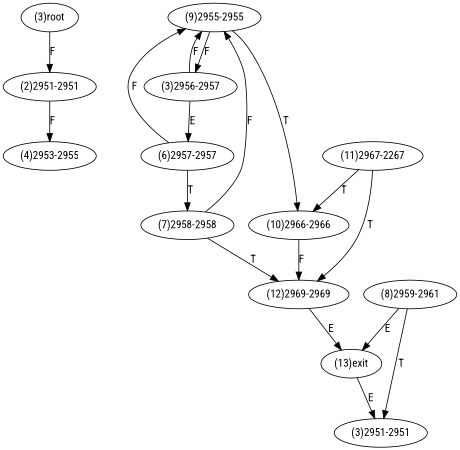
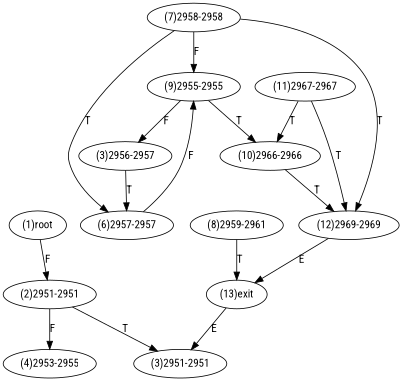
node "(3)root": label "(3)root" -> "(1)root"
edge "(3)2956-2957" -> "(9)2955-2955": removed, label "F"
edge "(3)2956-2957" -> "(6)2957-2957": label "E" -> "T"
node "(11)2967-2267": label "(11)2967-2267" -> "(11)2967-2967"
edge "(6)2957-2957" -> "(7)2958-2958": reversed
edge "(10)2966-2966" -> "(12)2969-2969": label "F" -> "T"
edge "(8)2959-2961" -> "(13)exit": label "E" -> "T"
edge "(8)2959-2961" -> "(3)2951-2951": now "(2)2951-2951" -> "(3)2951-2951"
